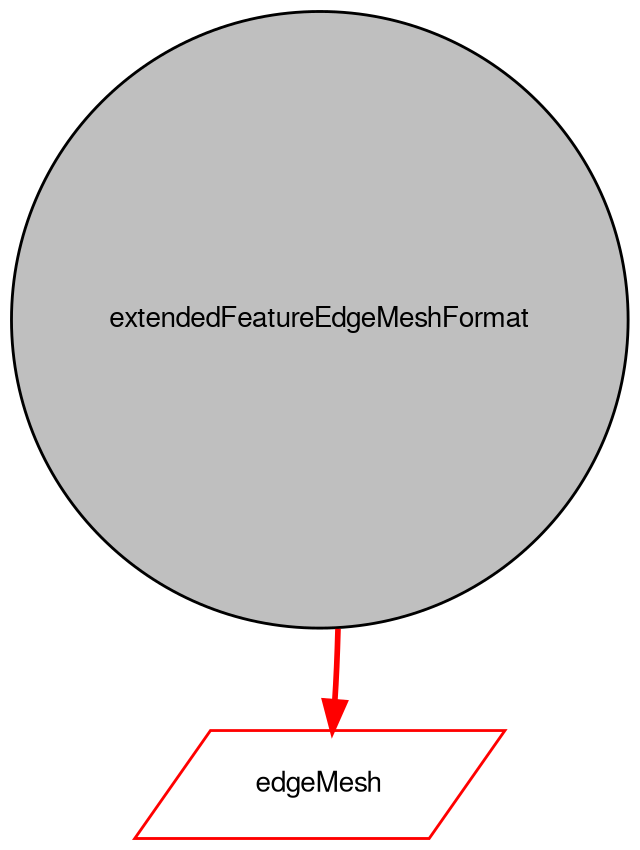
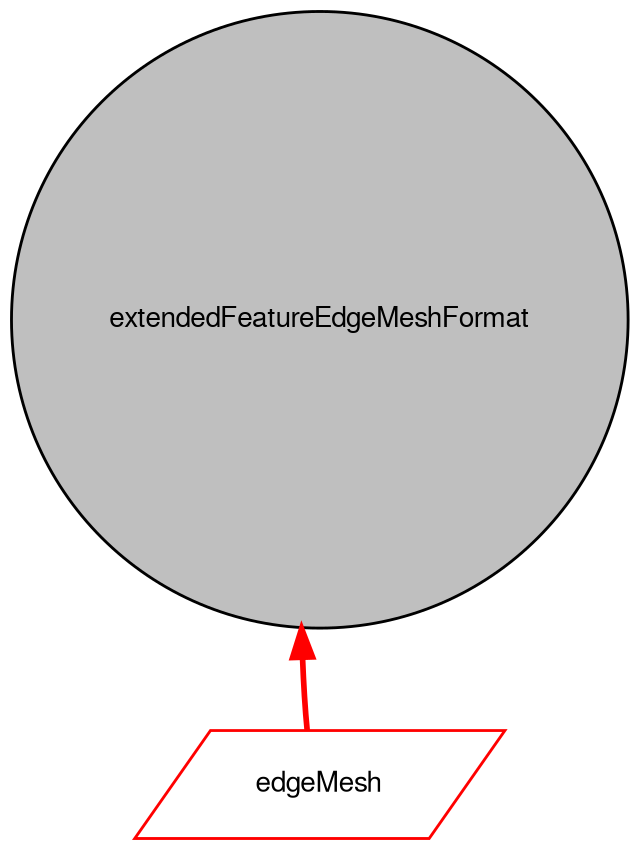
edge "extendedFeatureEdgeMeshFormat" -> "edgeMesh": reversed
